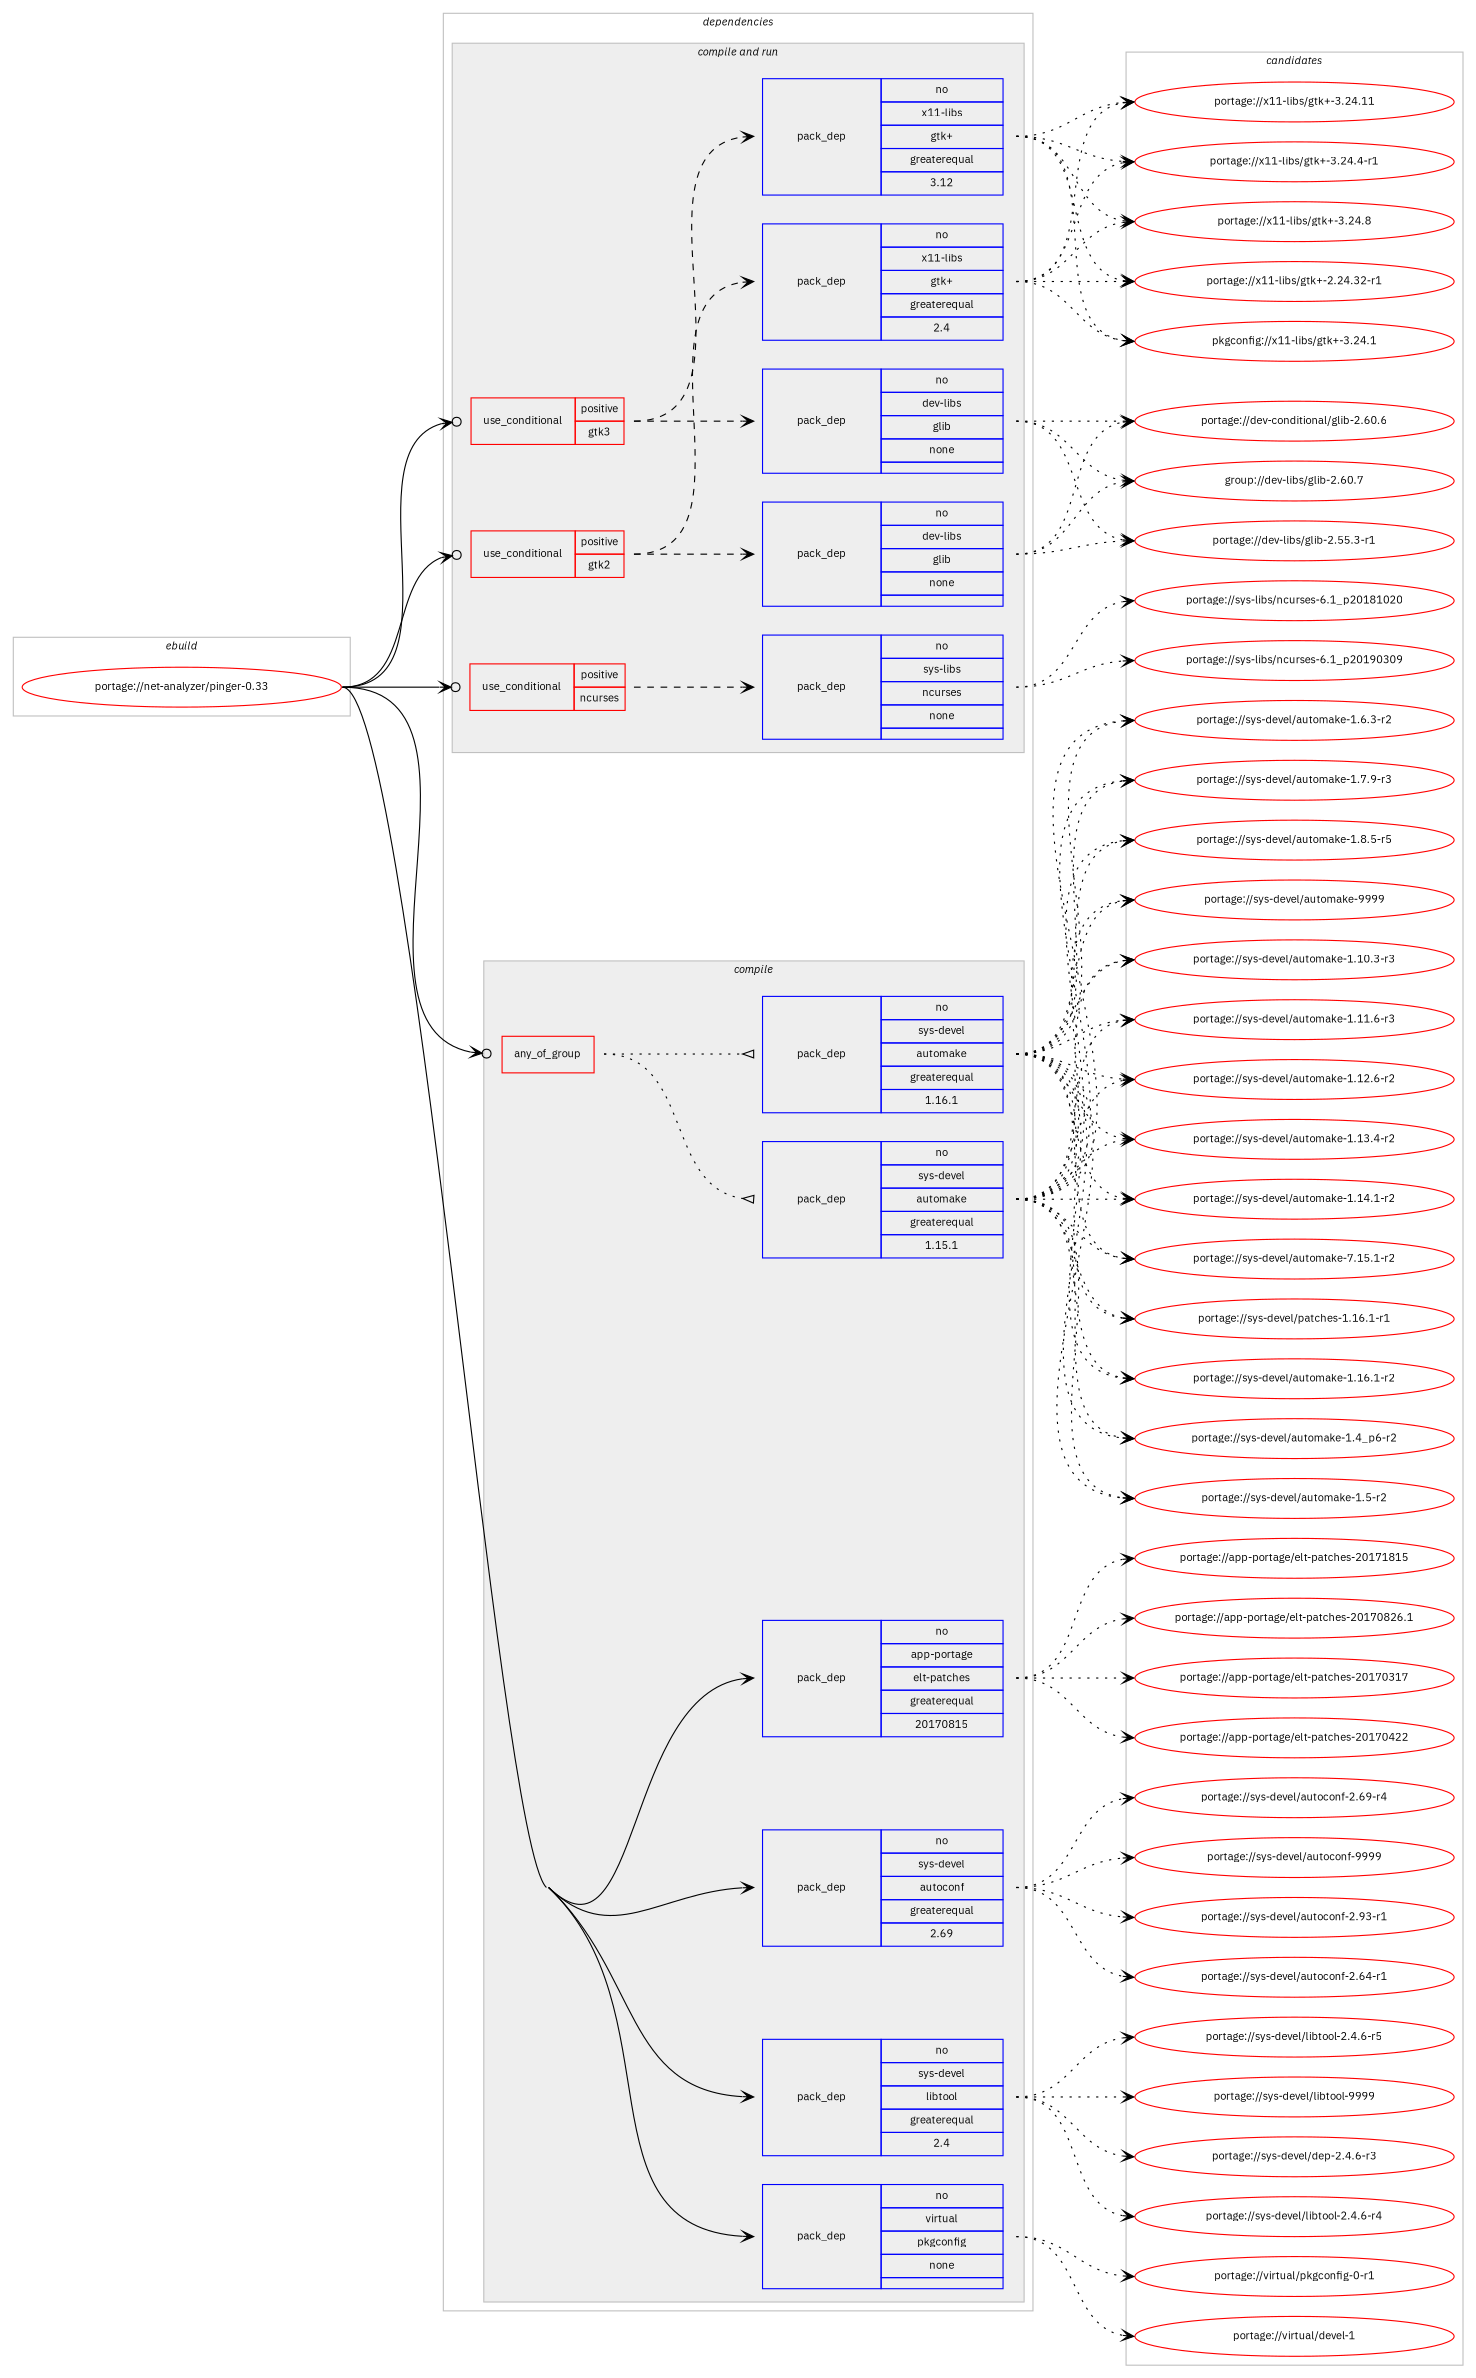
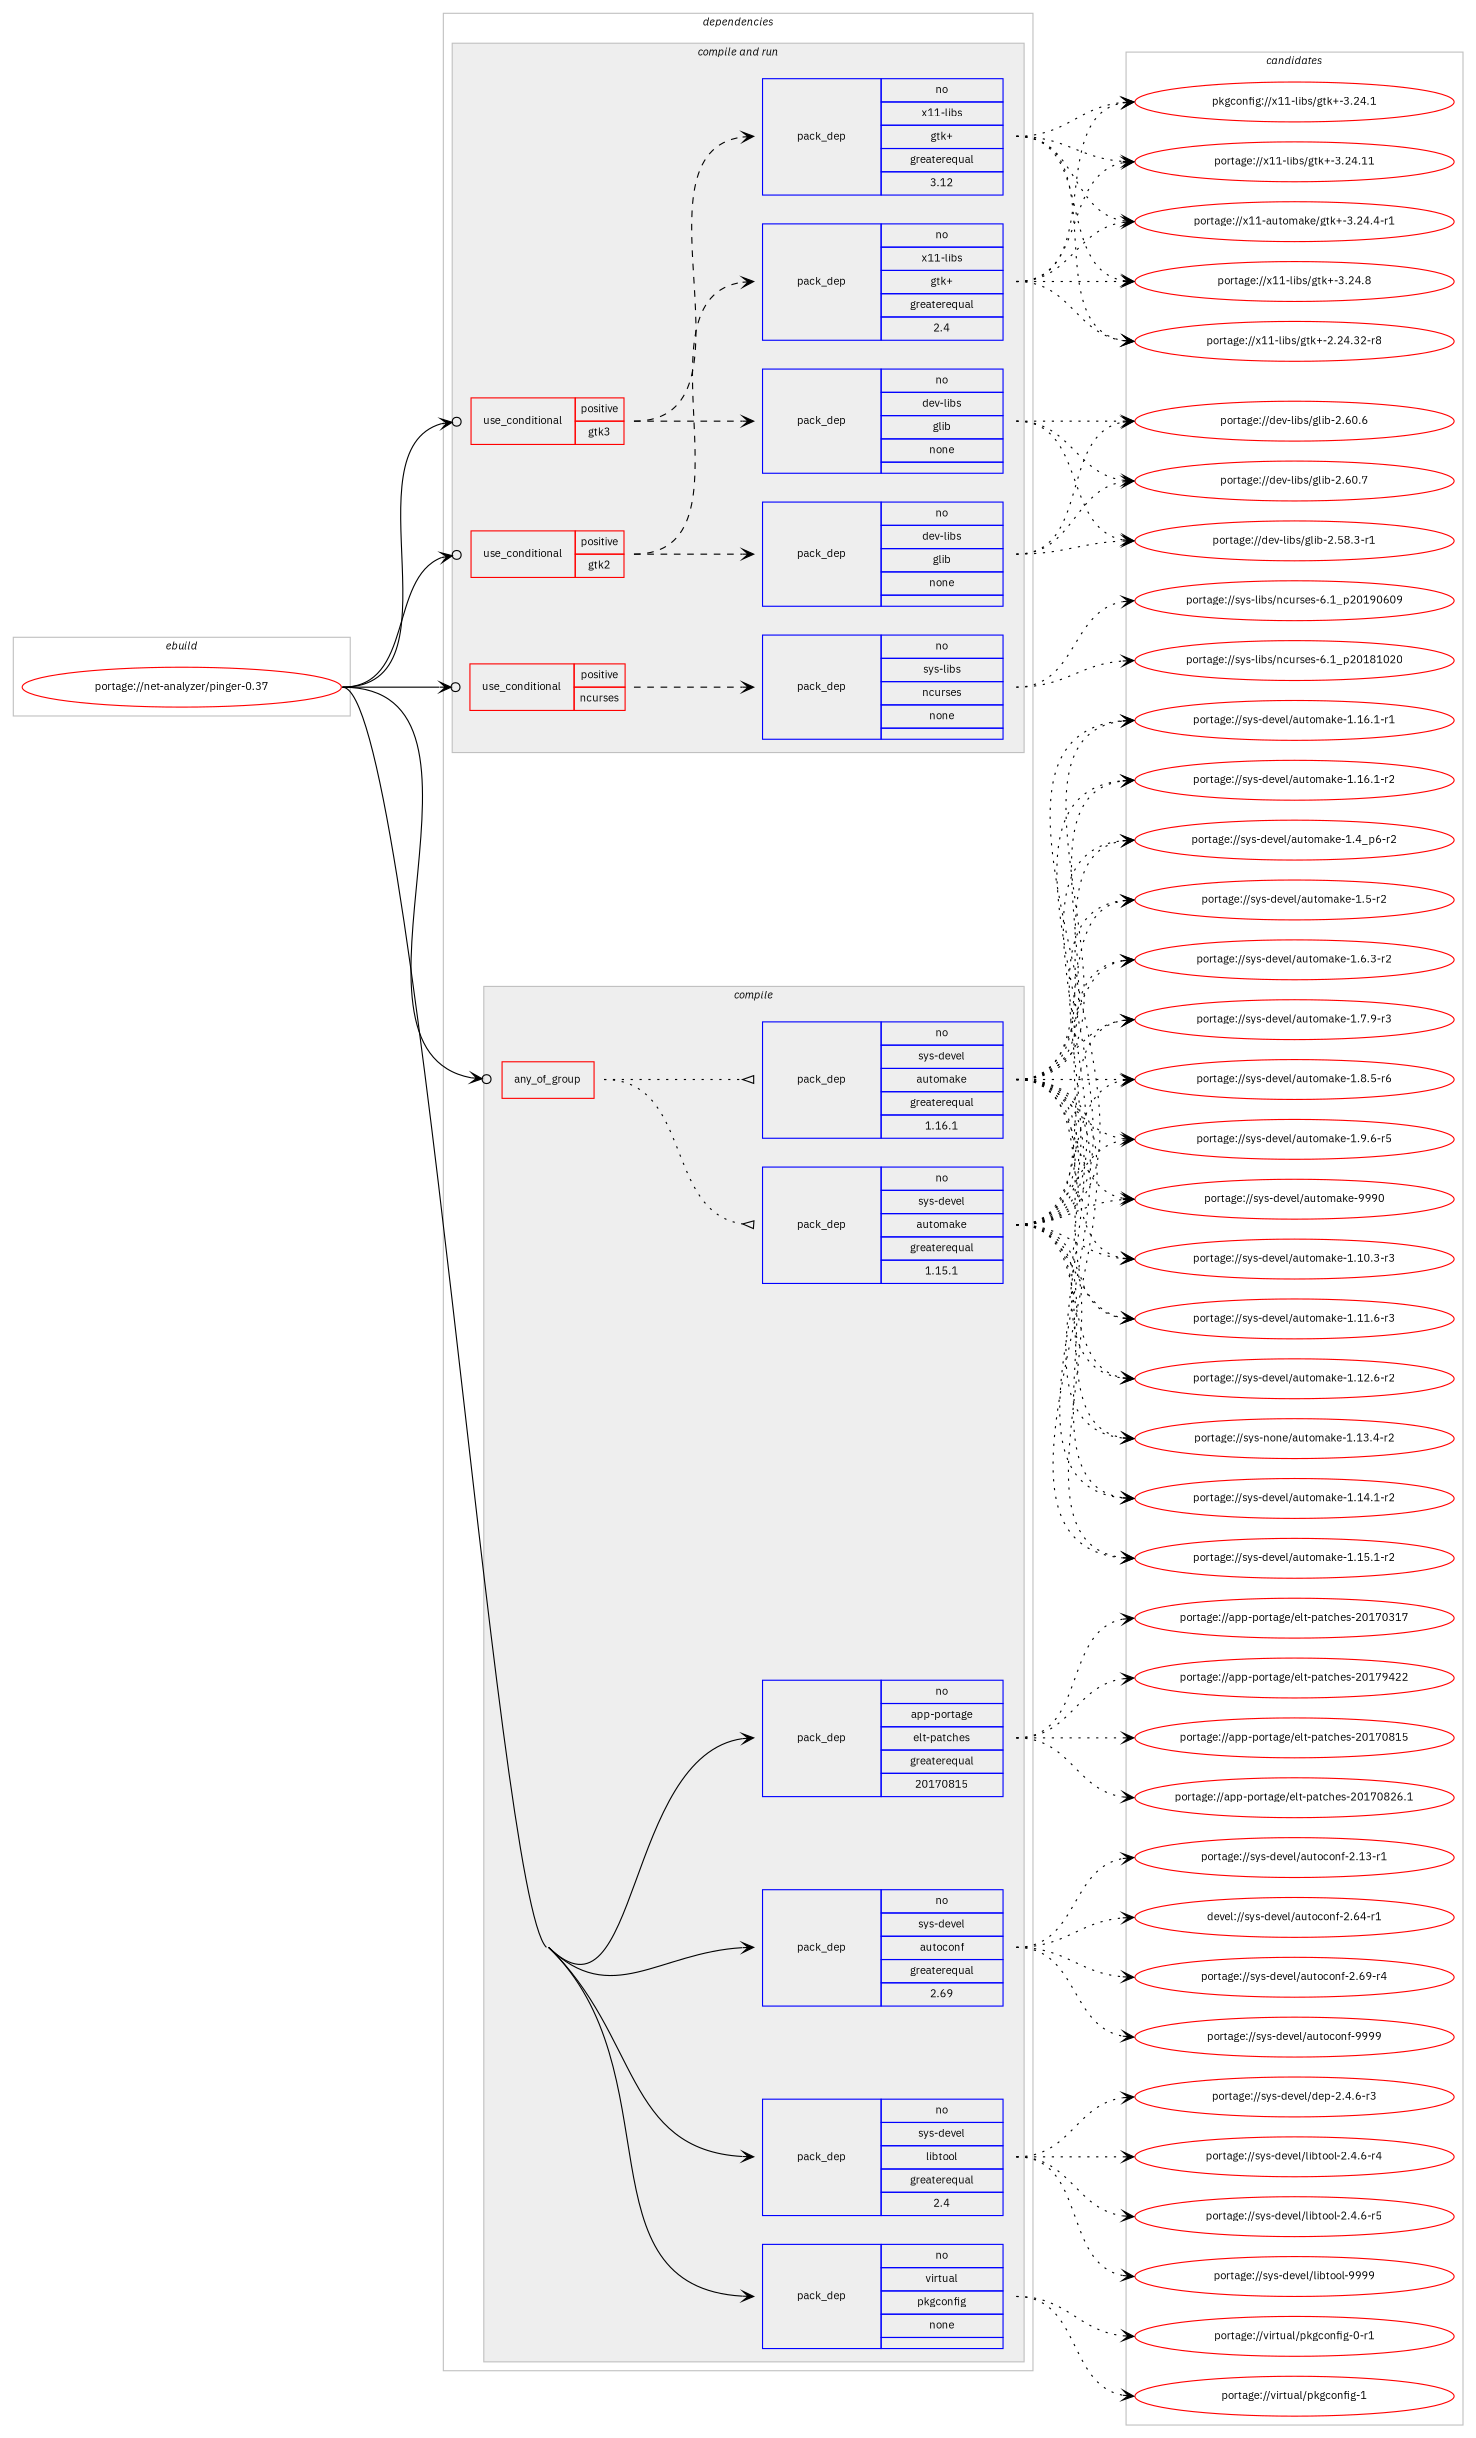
node "portage://x11-libs/gtk+-3.24.4-r1": label "portage://x11-libs/gtk+-3.24.4-r1" -> "portage://x11-automake/gtk+-3.24.4-r1"
node "portage://x11-libs/gtk+-2.24.32-r1": label "portage://x11-libs/gtk+-2.24.32-r1" -> "portage://x11-libs/gtk+-2.24.32-r8"
node "portage://dev-conditional/glib-2.60.6": label "portage://dev-conditional/glib-2.60.6" -> "portage://dev-libs/glib-2.60.6"
node "group://dev-libs/glib-2.60.7": label "group://dev-libs/glib-2.60.7" -> "portage://dev-libs/glib-2.60.7"
node "portage://dev-libs/glib-2.55.3-r1": label "portage://dev-libs/glib-2.55.3-r1" -> "portage://dev-libs/glib-2.58.3-r1"
node "portage://sys-libs/ncurses-6.1_p20190309": label "portage://sys-libs/ncurses-6.1_p20190309" -> "portage://sys-libs/ncurses-6.1_p20190609"
node "portage://net-analyzer/pinger-0.33": label "portage://net-analyzer/pinger-0.33" -> "portage://net-analyzer/pinger-0.37"
node "portage://sys-devel/automake-1.8.5-r5": label "portage://sys-devel/automake-1.8.5-r5" -> "portage://sys-devel/automake-1.8.5-r6"
node "portage://sys-devel/automake-9999": label "portage://sys-devel/automake-9999" -> "portage://sys-devel/automake-9990"
node "portage://sys-devel/automake-1.9.6-r5": added
node "portage://sys-devel/automake-1.13.4-r2": label "portage://sys-devel/automake-1.13.4-r2" -> "portage://sys-none/automake-1.13.4-r2"
node "portage://sys-devel/automake-7.15.1-r2": label "portage://sys-devel/automake-7.15.1-r2" -> "portage://sys-devel/automake-1.15.1-r2"
node "portage://sys-devel/patches-1.16.1-r1": label "portage://sys-devel/patches-1.16.1-r1" -> "portage://sys-devel/automake-1.16.1-r1"
node "portage://app-portage/elt-patches-20171815": label "portage://app-portage/elt-patches-20171815" -> "portage://app-portage/elt-patches-20170815"
node "portage://app-portage/elt-patches-20170422": label "portage://app-portage/elt-patches-20170422" -> "portage://app-portage/elt-patches-20179422"
node "portage://sys-devel/autoconf-2.93-r1": label "portage://sys-devel/autoconf-2.93-r1" -> "portage://sys-devel/autoconf-2.13-r1"
node "portage://sys-devel/autoconf-2.64-r1": label "portage://sys-devel/autoconf-2.64-r1" -> "devel://sys-devel/autoconf-2.64-r1"
node "portage://virtual/devel-1": label "portage://virtual/devel-1" -> "portage://virtual/pkgconfig-1"
